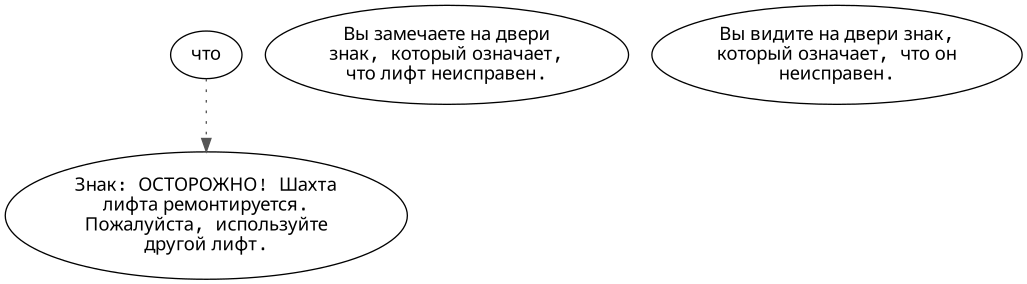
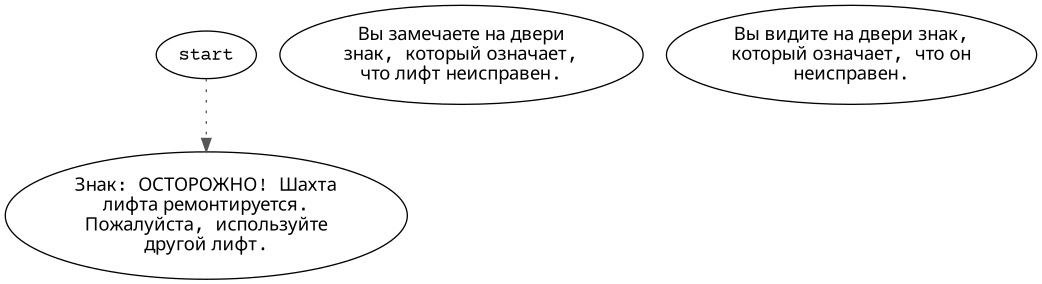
node "что": label "что" -> "start"
